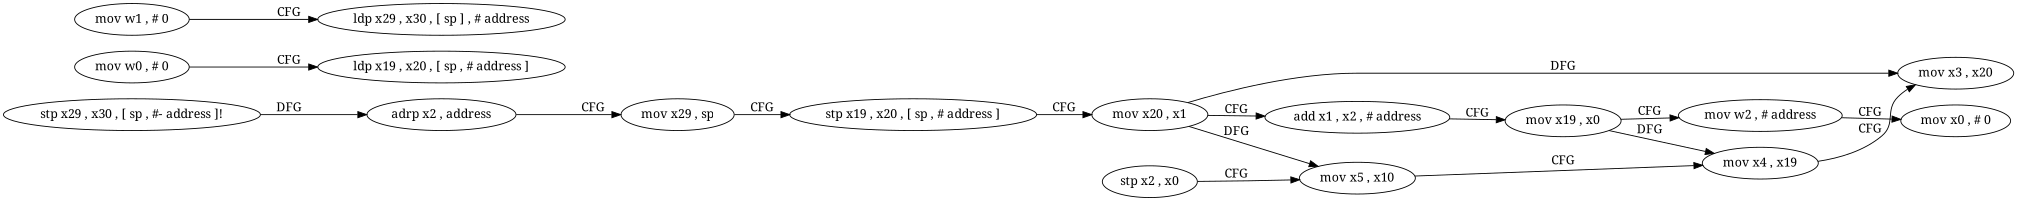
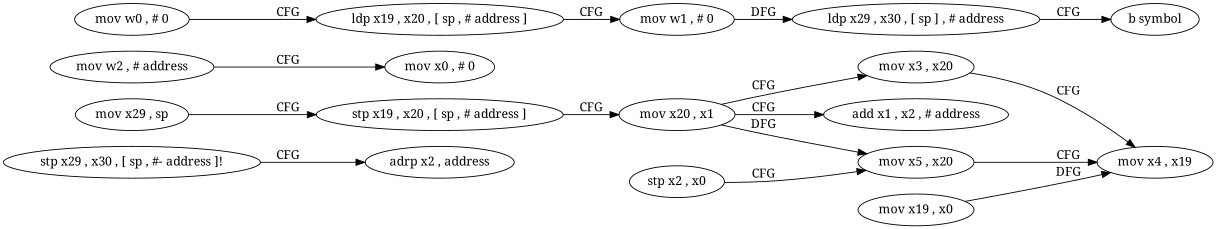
edge "mov w1 , # 0" -> "ldp x29 , x30 , [ sp ] , # address": label "CFG" -> "DFG"
edge "ldp x19 , x20 , [ sp , # address ]" -> "mov w1 , # 0": added, label "CFG"
node "b symbol": added
edge "mov x20 , x1" -> "mov x3 , x20": label "DFG" -> "CFG"
edge "stp x29 , x30 , [ sp , #- address ]!" -> "adrp x2 , address": label "DFG" -> "CFG"
edge "adrp x2 , address" -> "mov x29 , sp": removed, label "CFG"
edge "add x1 , x2 , # address" -> "mov x19 , x0": removed, label "CFG"
edge "mov x19 , x0" -> "mov w2 , # address": removed, label "CFG"
edge "mov x4 , x19" -> "mov x3 , x20": reversed
node "mov x5 , x10": label "mov x5 , x10" -> "mov x5 , x20"
